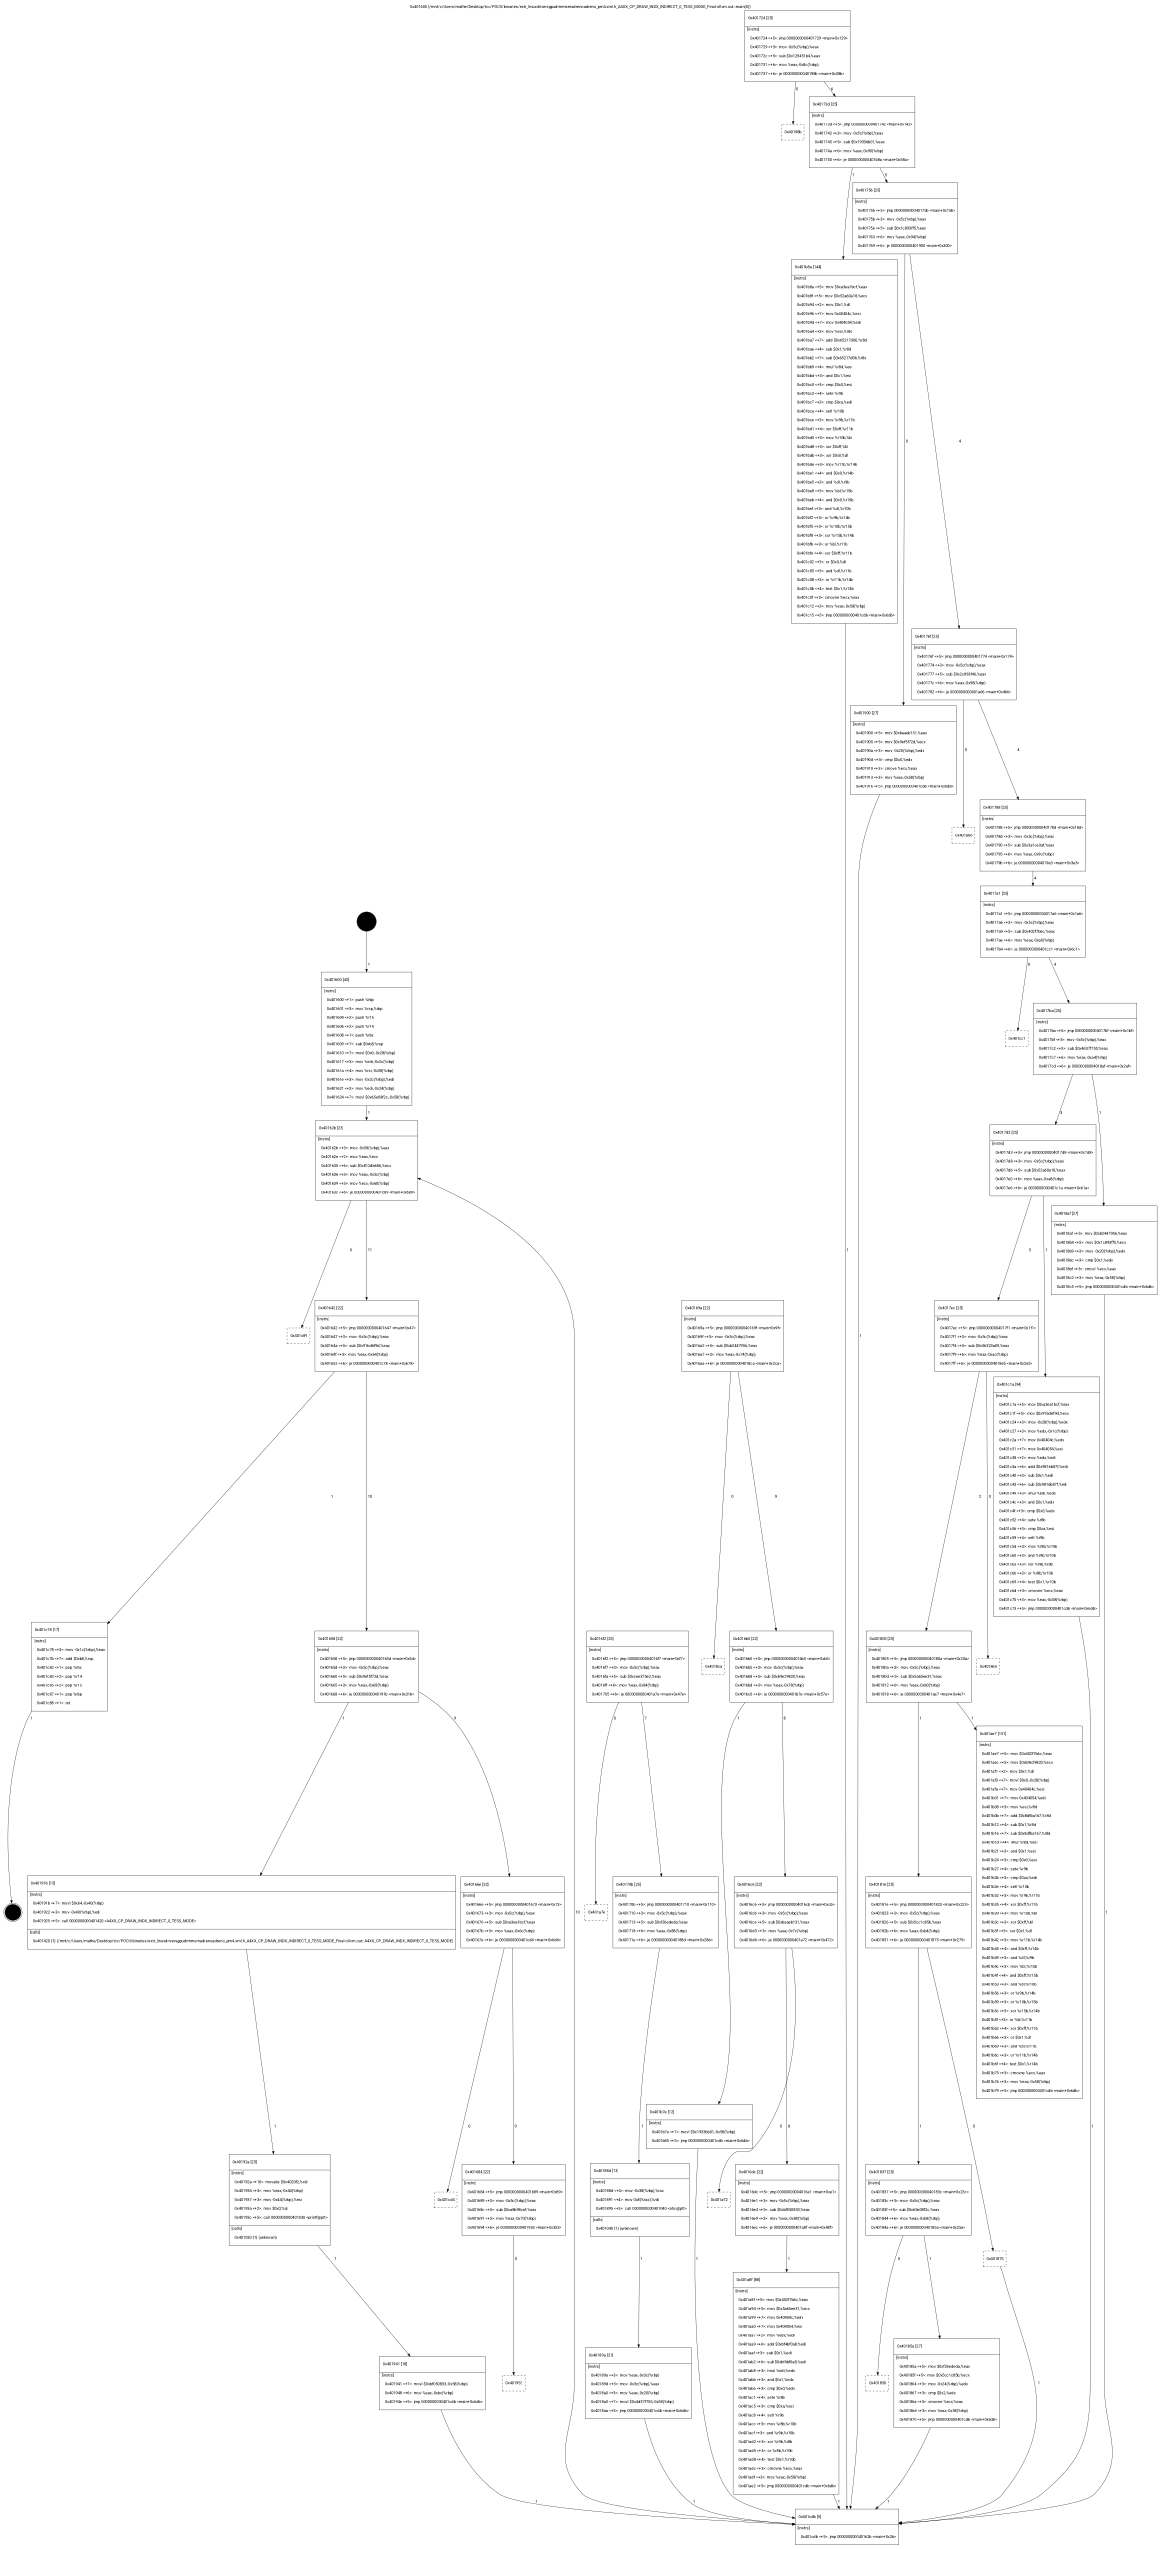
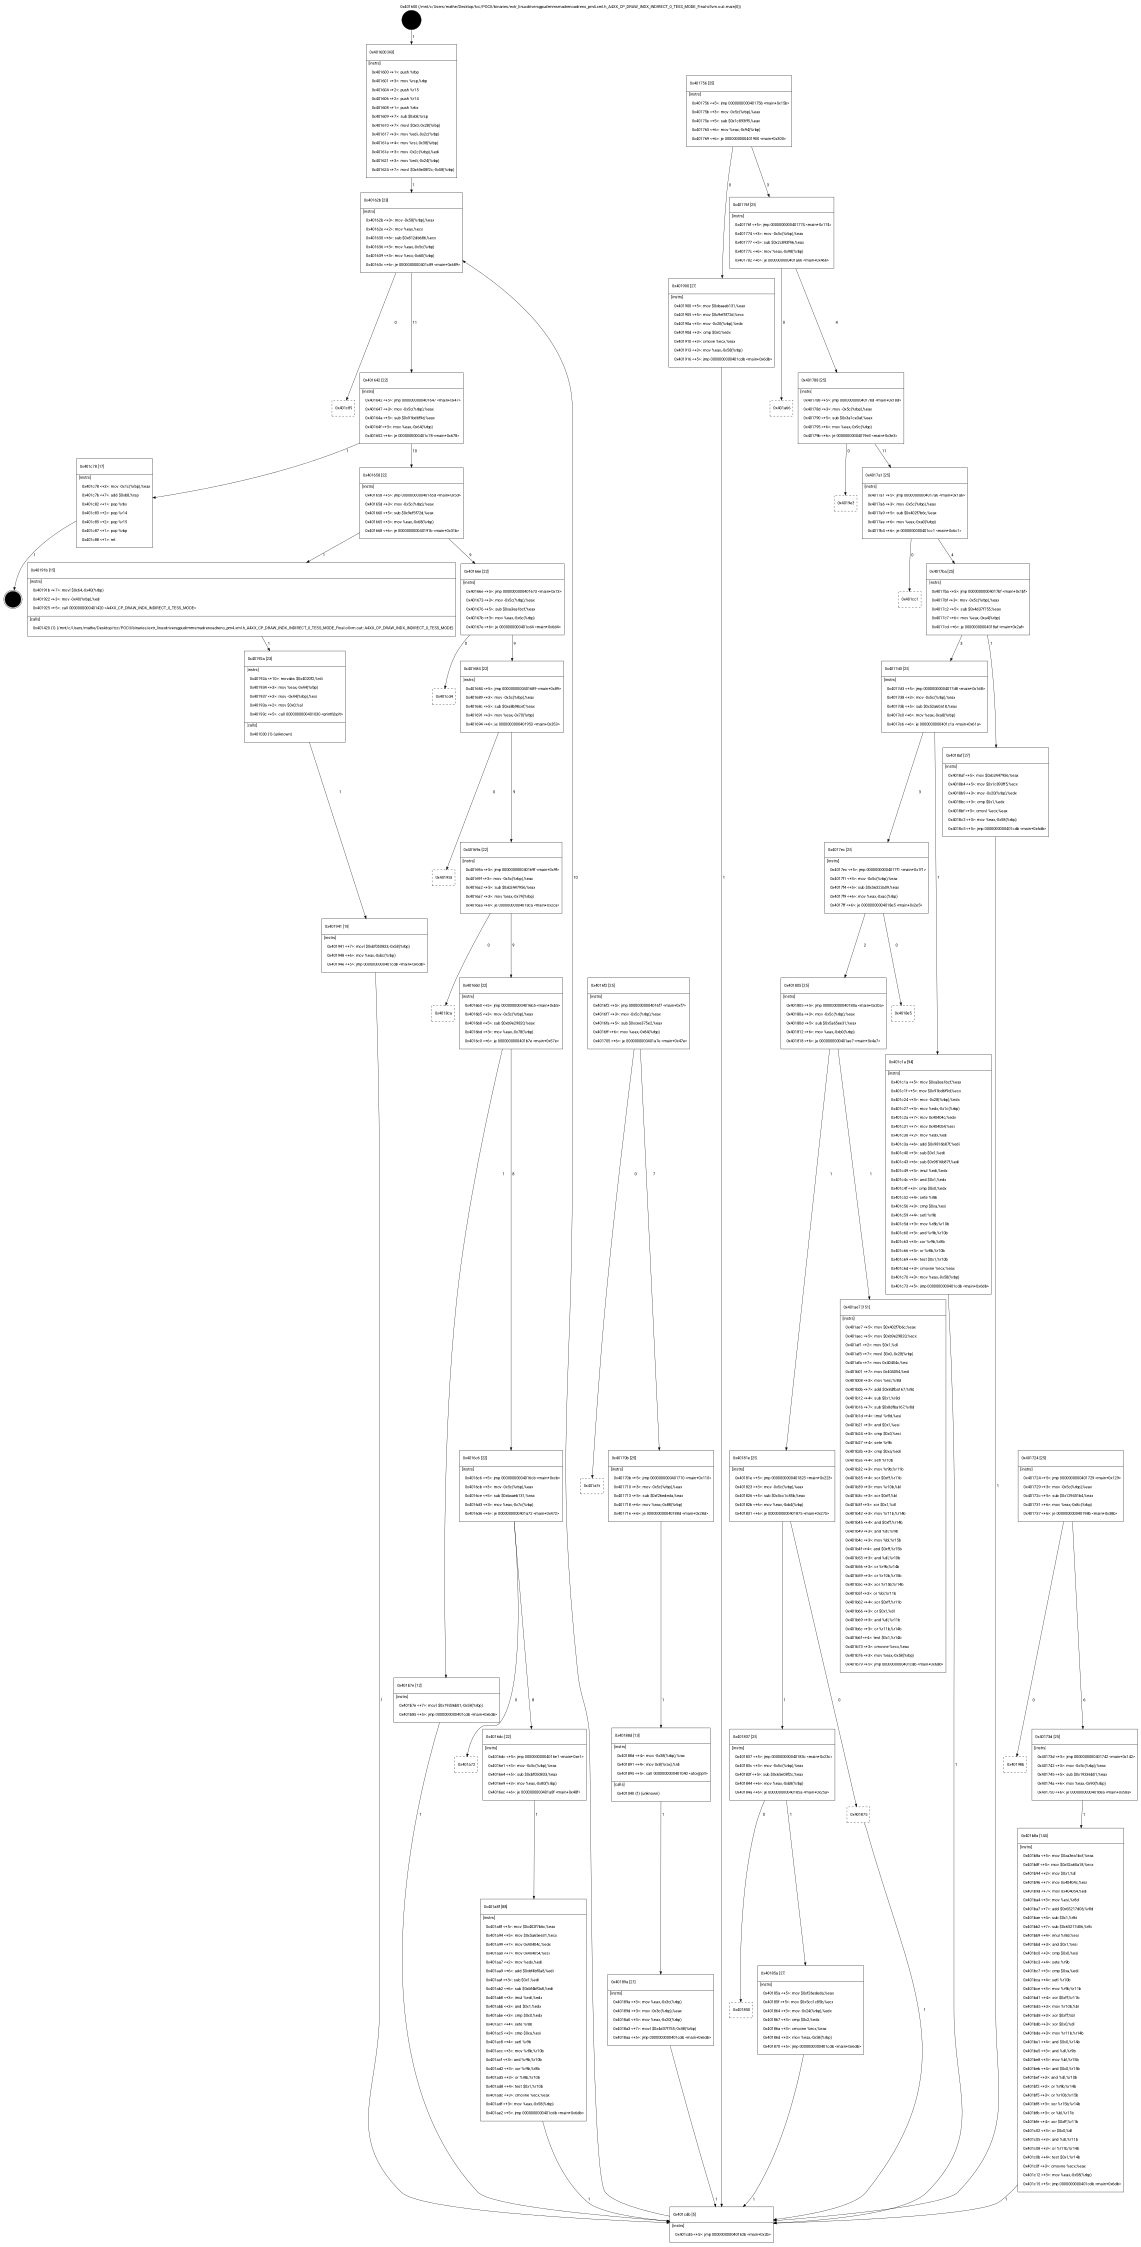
edge "0x40173d [25]" -> "0x401756 [25]": removed, label "5"
edge "0x401756 [25]" -> "0x40176f [25]": label " 4" -> " 3"
node "0x4019e3": added
edge "0x401684 [22]" -> "0x40169a [22]": added, label "9"
edge "0x401788 [25]" -> "0x4017a1 [25]": label " 4" -> " 11"
